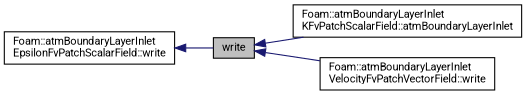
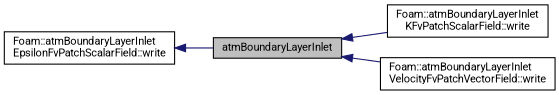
node "Foam::atmBoundaryLayerInlet KFvPatchScalarField::atmBoundaryLayerInlet": label "Foam::atmBoundaryLayerInlet KFvPatchScalarField::atmBoundaryLayerInlet" -> "Foam::atmBoundaryLayerInlet KFvPatchScalarField::write"
node "write": label "write" -> "atmBoundaryLayerInlet"
